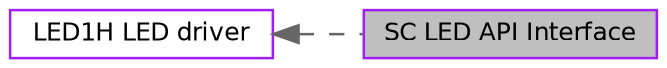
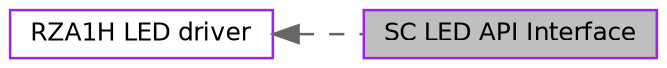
node "LED1H LED driver": label "LED1H LED driver" -> "RZA1H LED driver"
